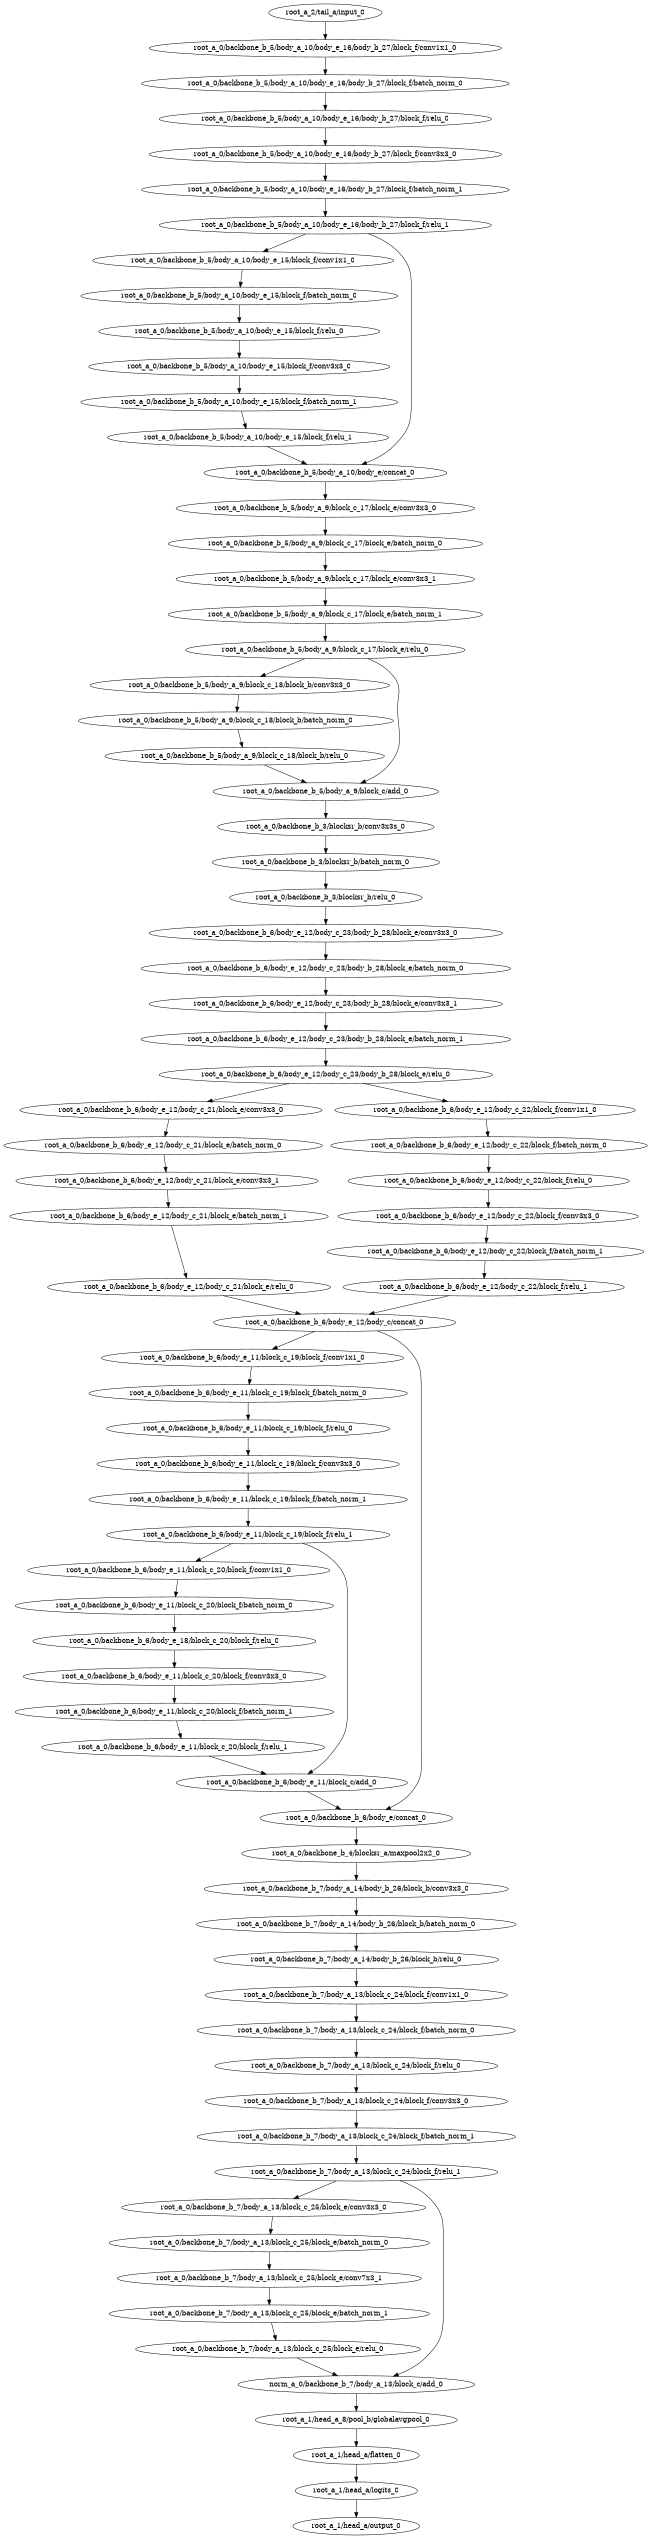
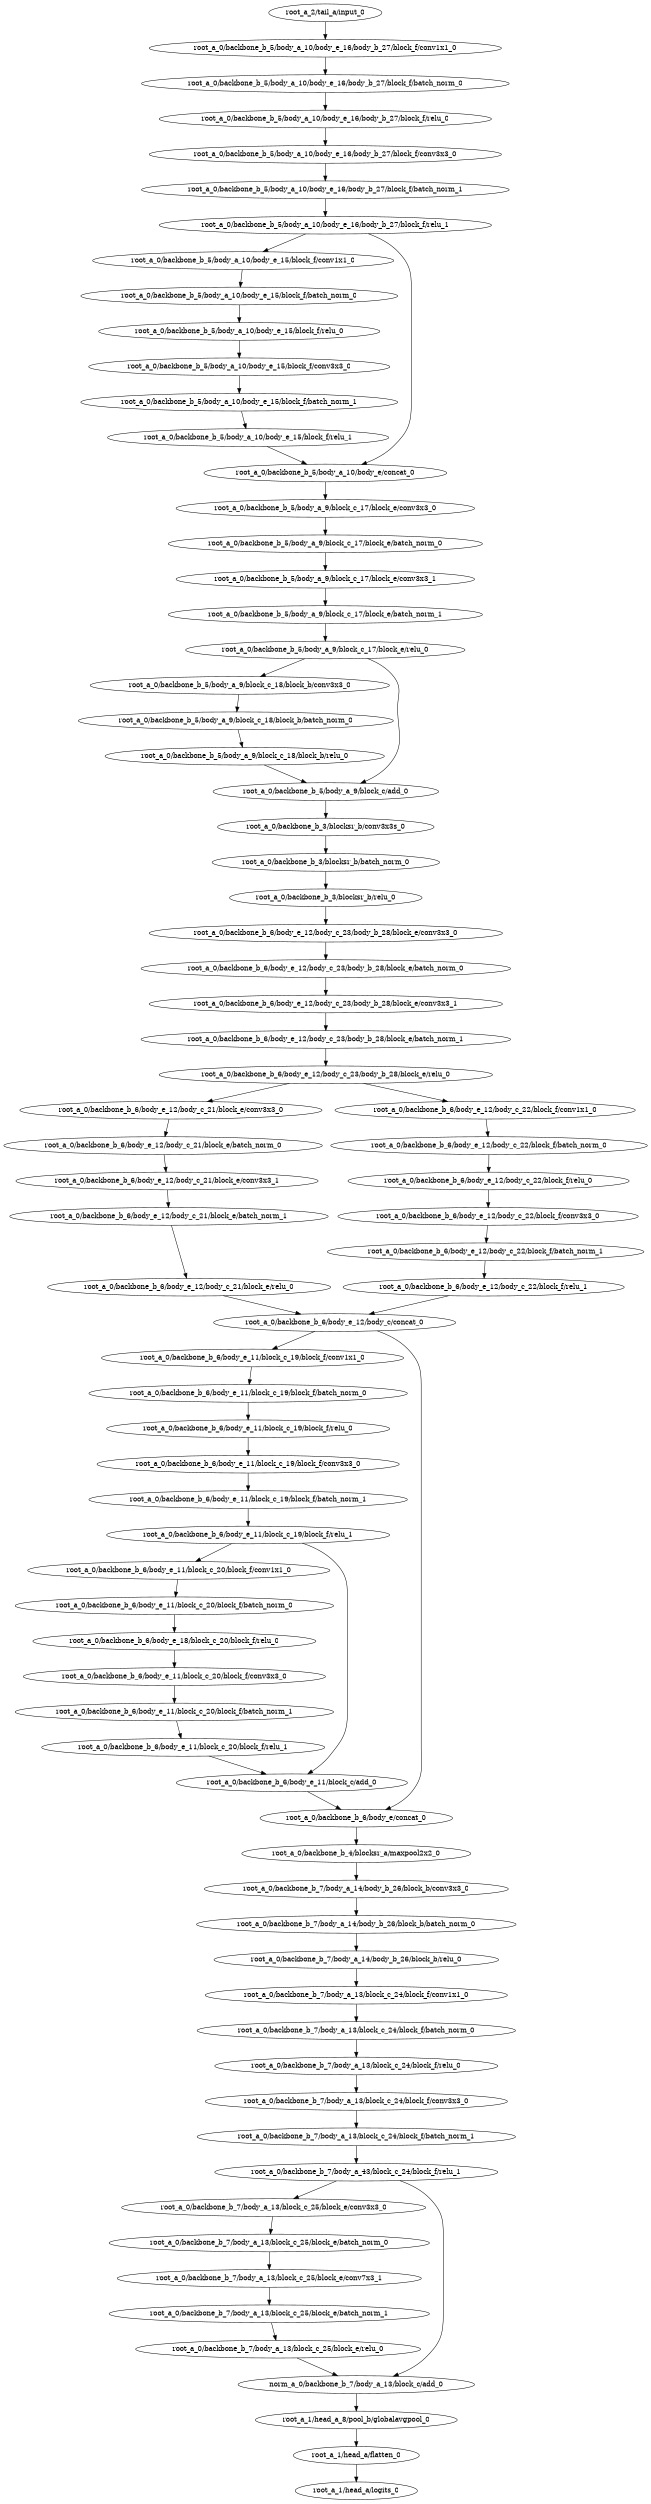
node "root_a_0/backbone_b_7/body_a_13/block_c_24/block_f/relu_1": label "root_a_0/backbone_b_7/body_a_13/block_c_24/block_f/relu_1" -> "root_a_0/backbone_b_7/body_a_43/block_c_24/block_f/relu_1"
node "root_a_1/head_a/output_0": removed
